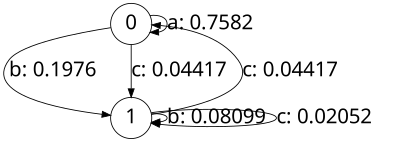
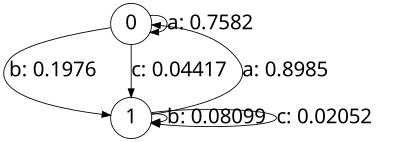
edge "1" -> "0": label "c: 0.04417  " -> "a: 0.8985   "
